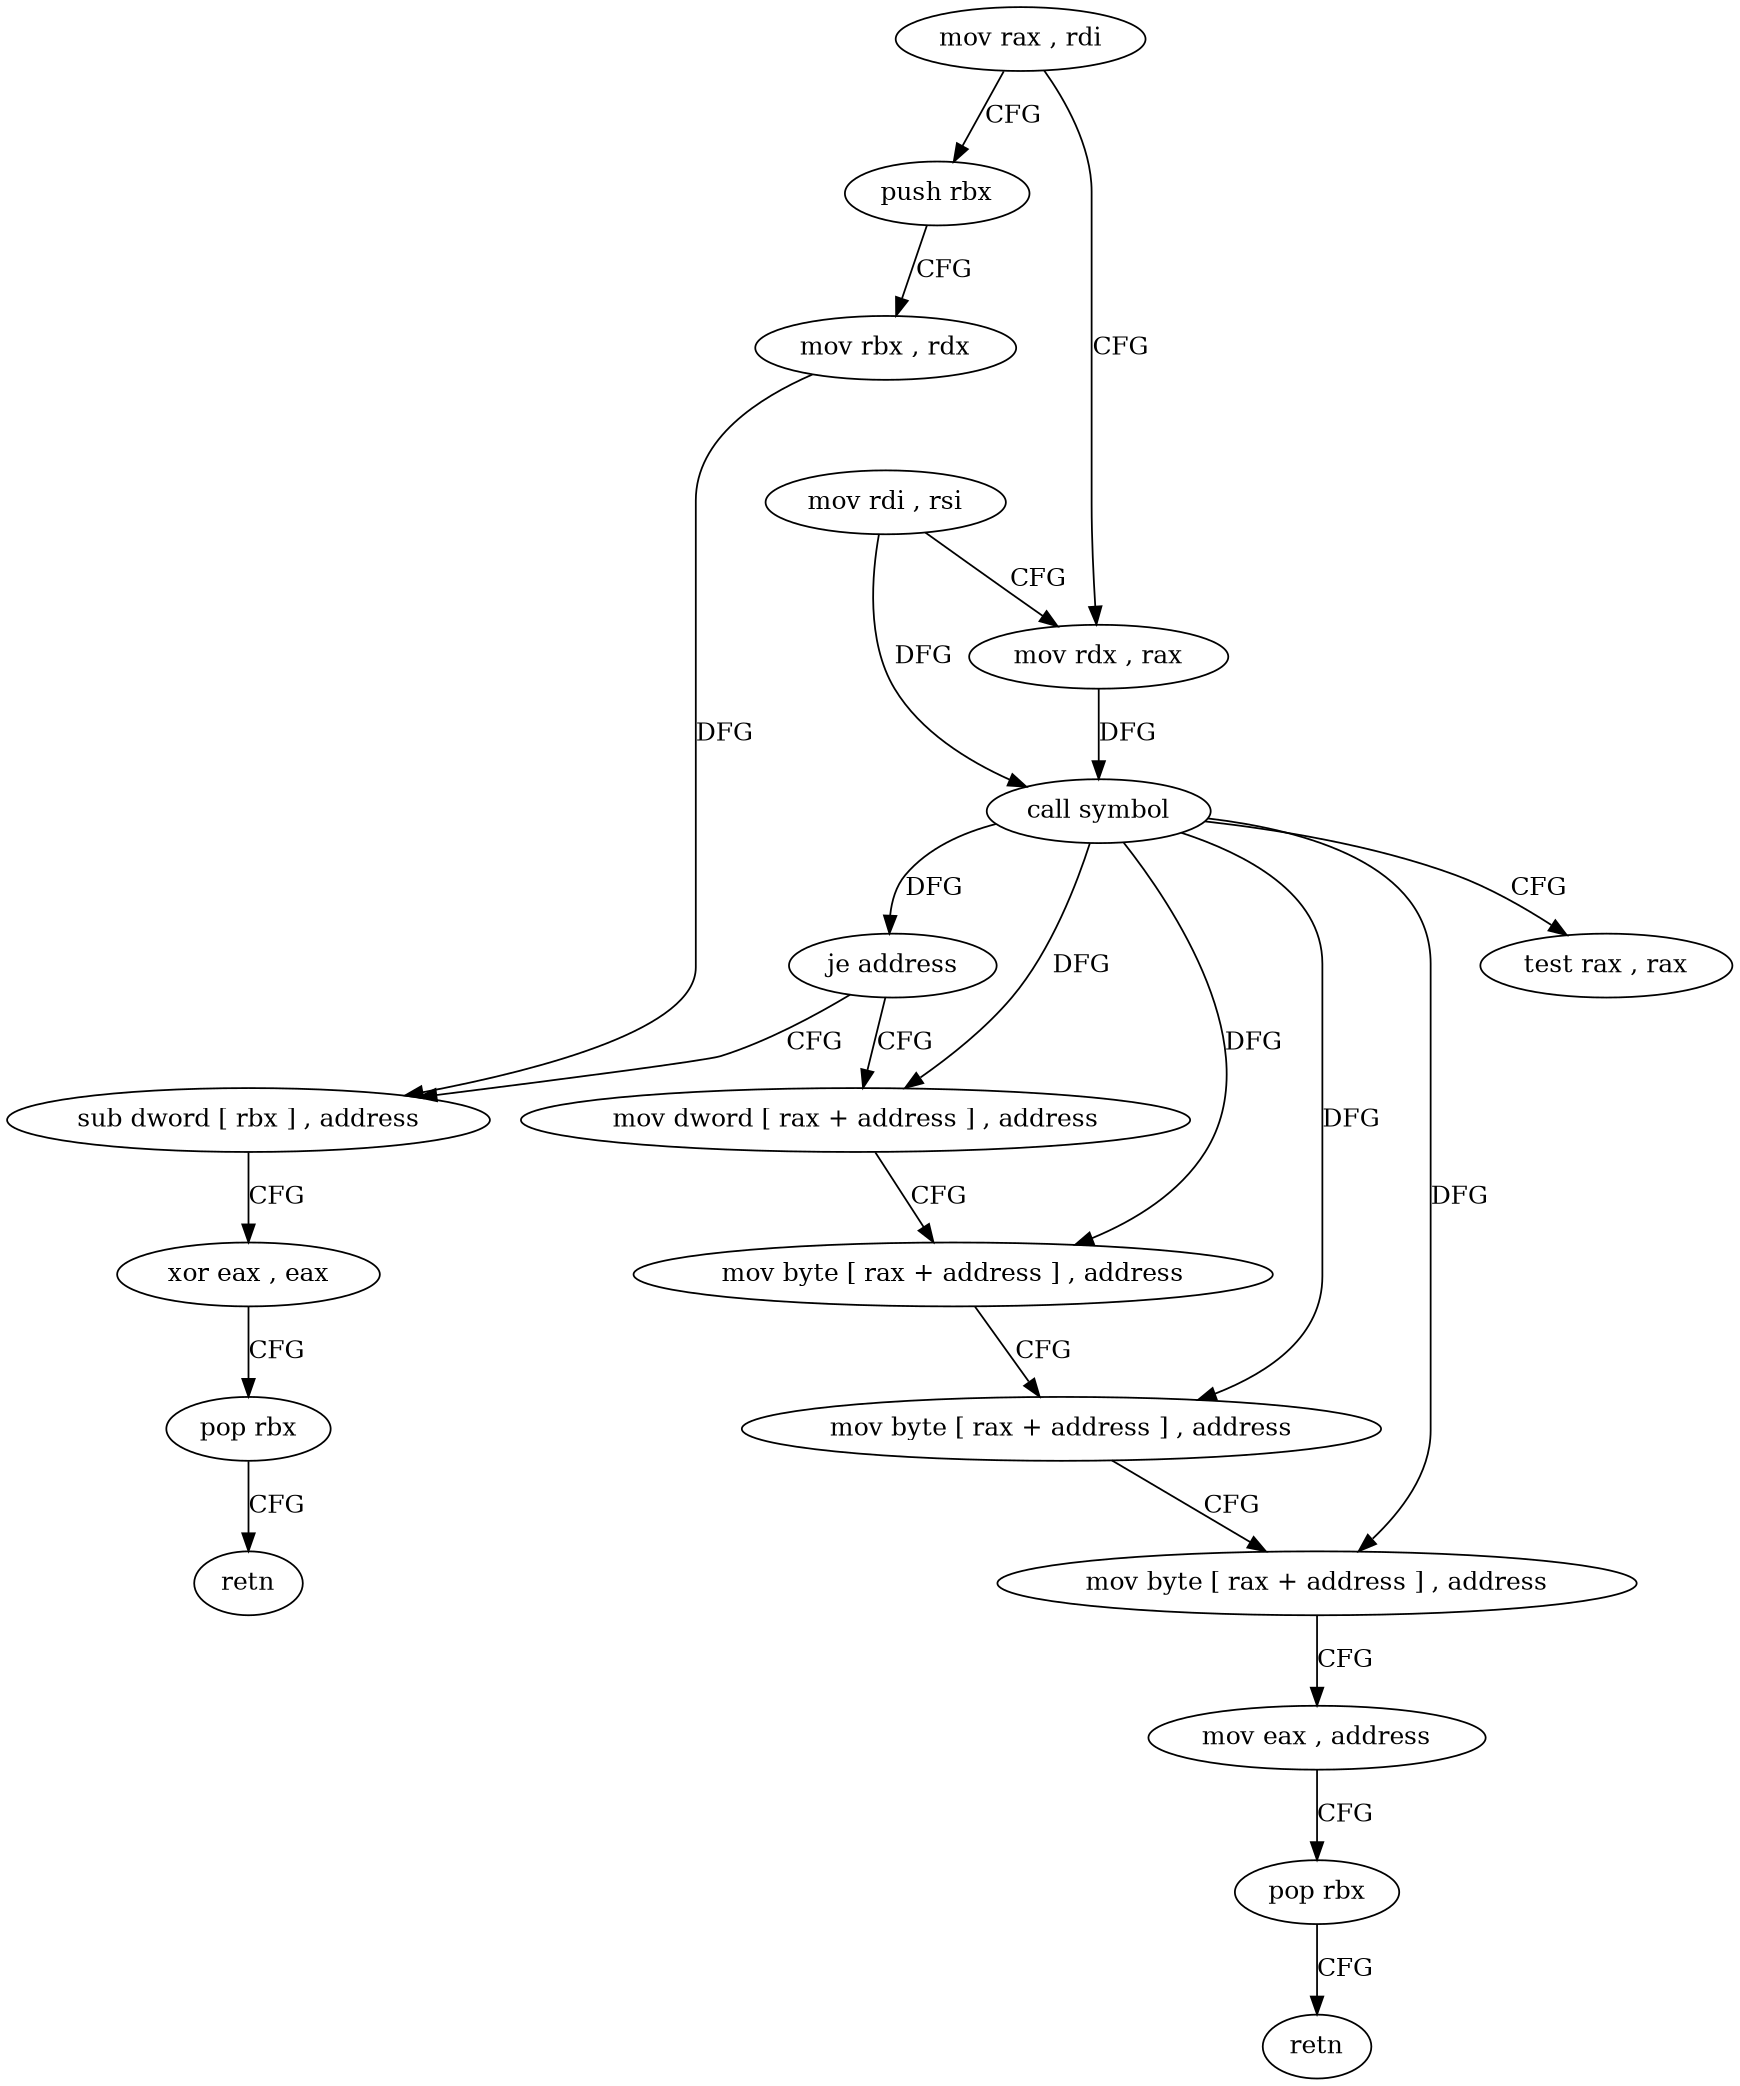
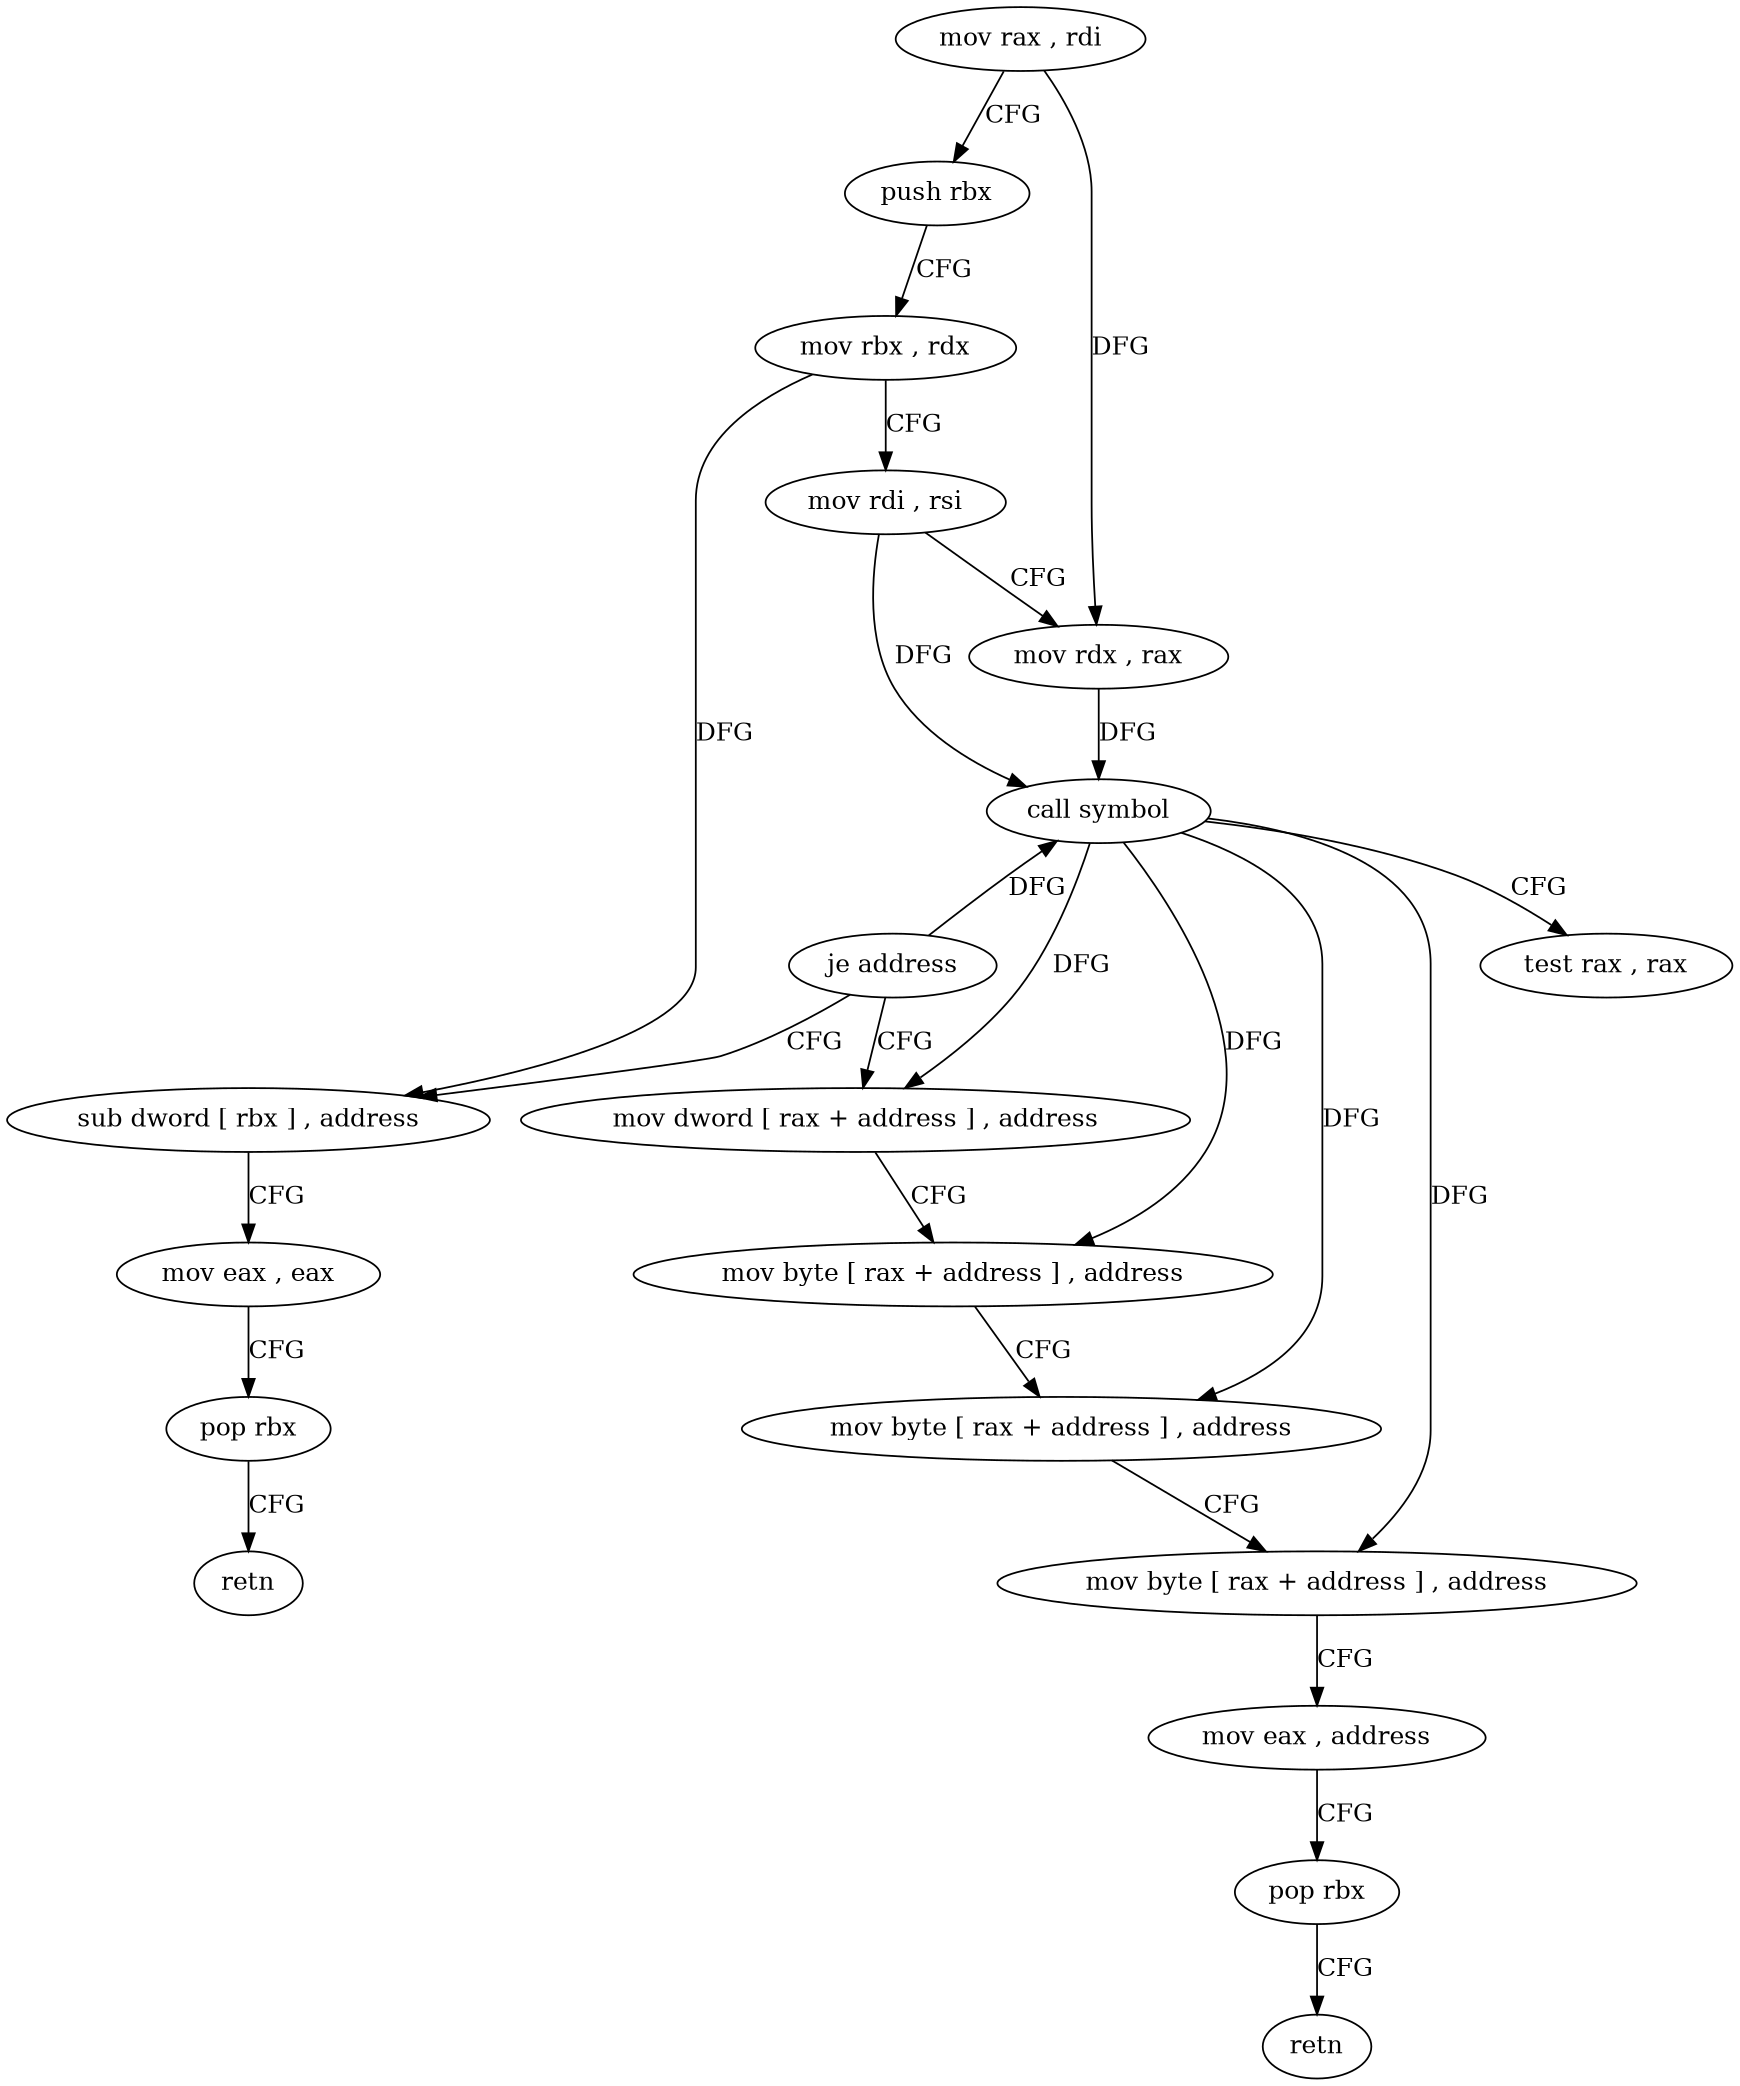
edge "mov rax , rdi" -> "mov rdx , rax": label "CFG" -> "DFG"
edge "mov rbx , rdx" -> "mov rdi , rsi": added, label "CFG"
edge "call symbol" -> "je address": reversed
node "xor eax , eax": label "xor eax , eax" -> "mov eax , eax"
